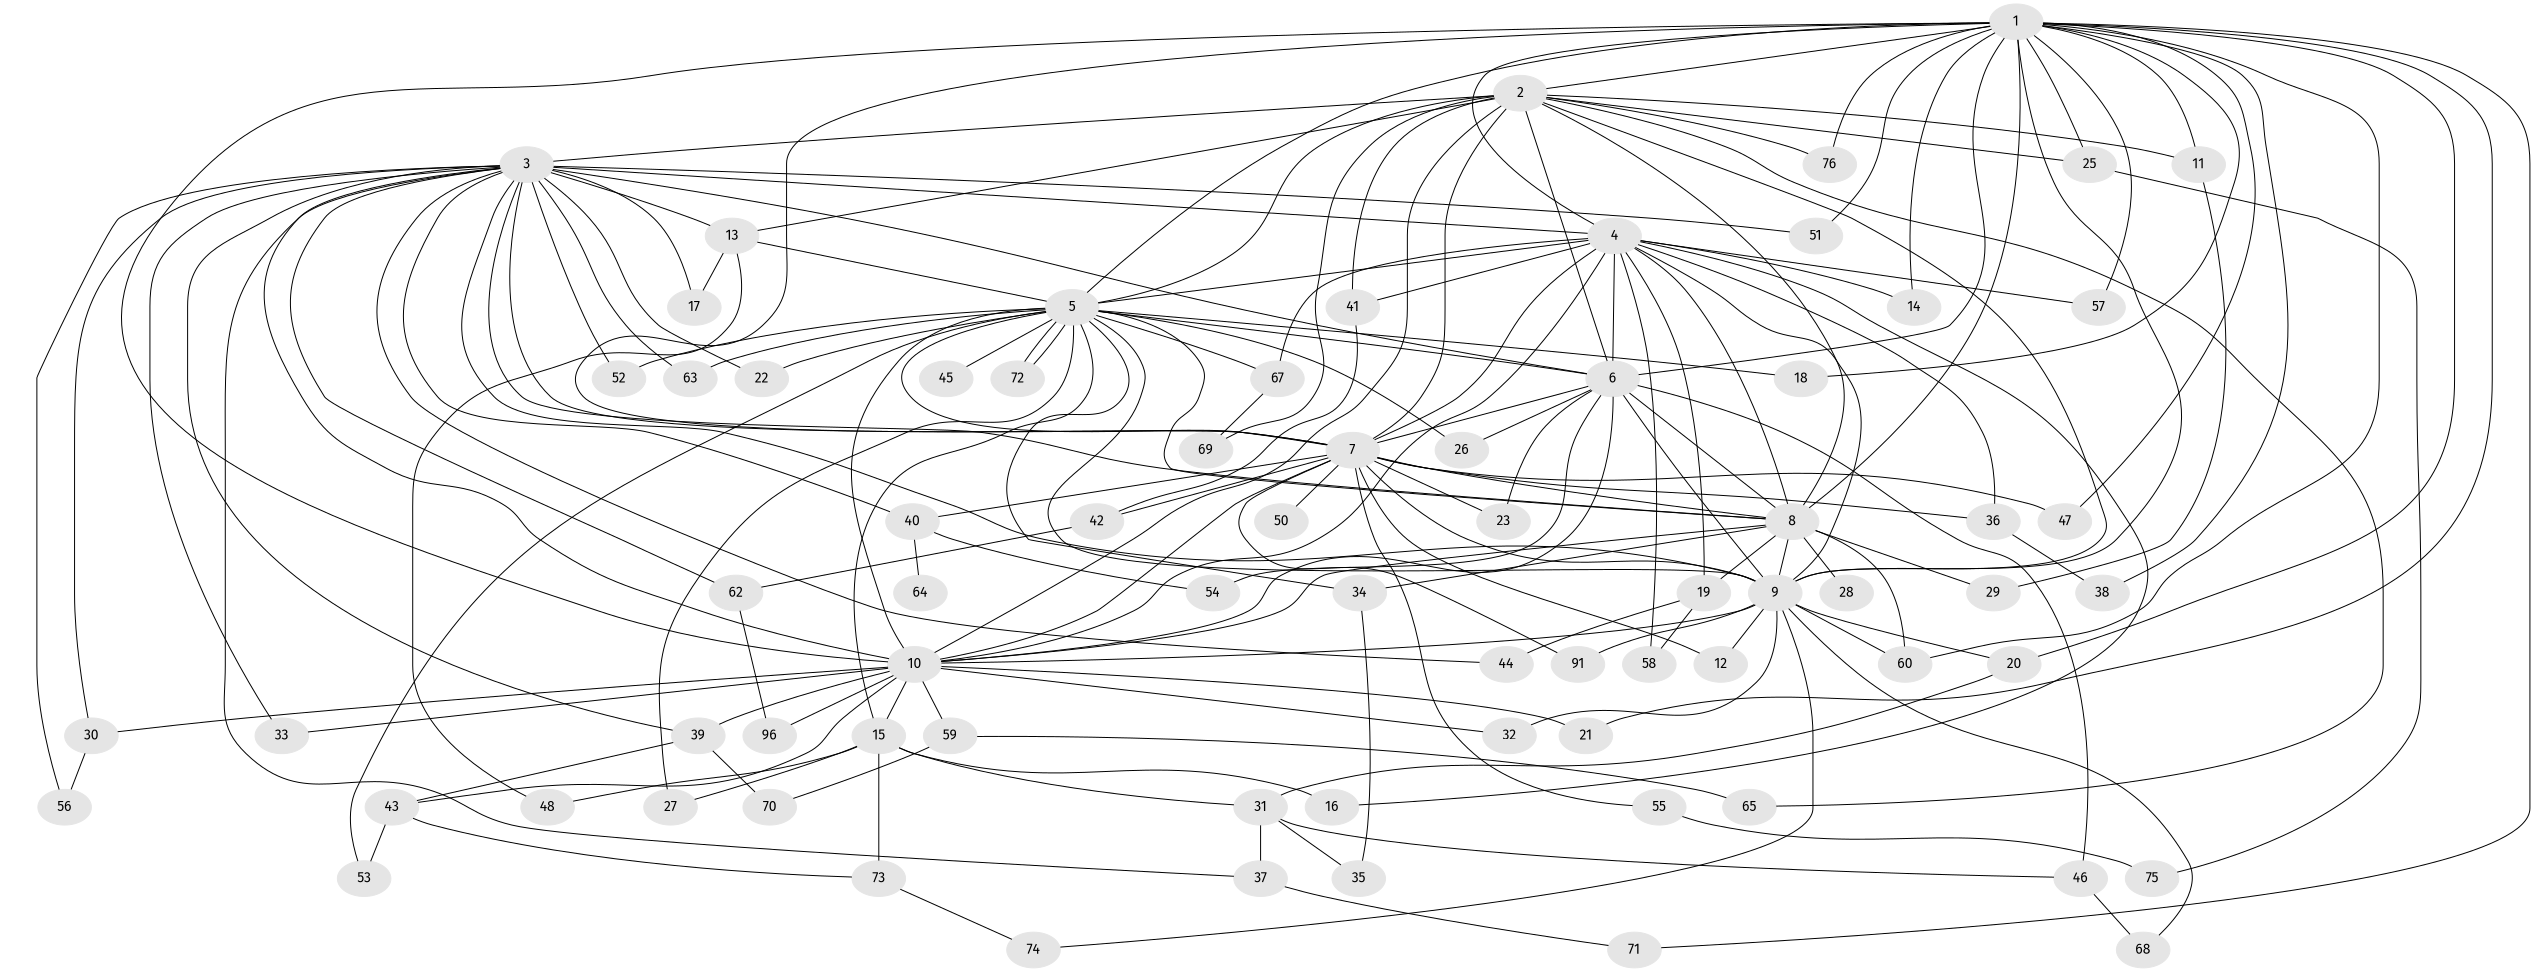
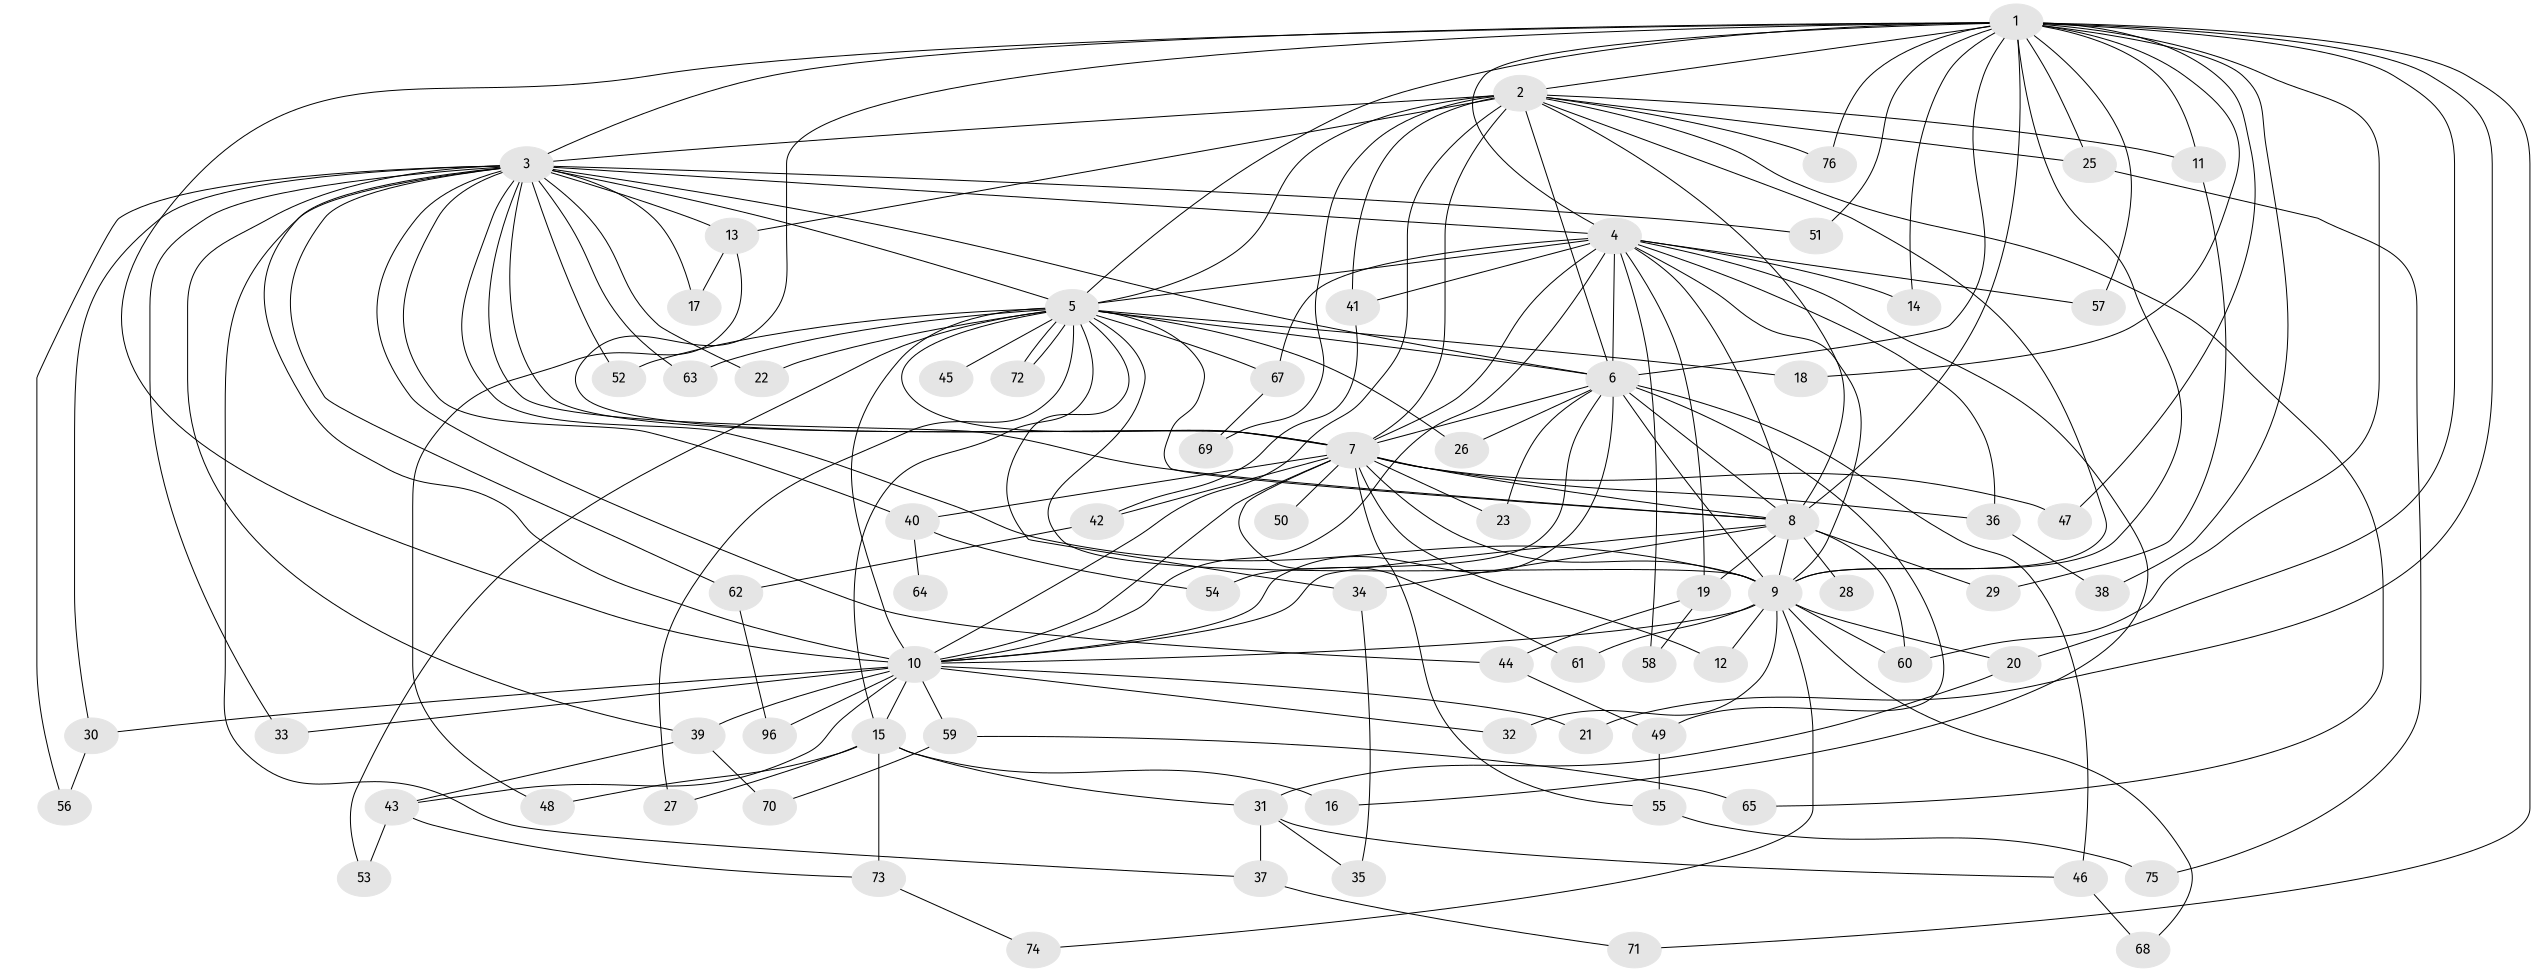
edge "1" -- "3": added
edge "13" -- "5": now "3" -- "5"
node "91": label "91" -> "61"
node "49": added
